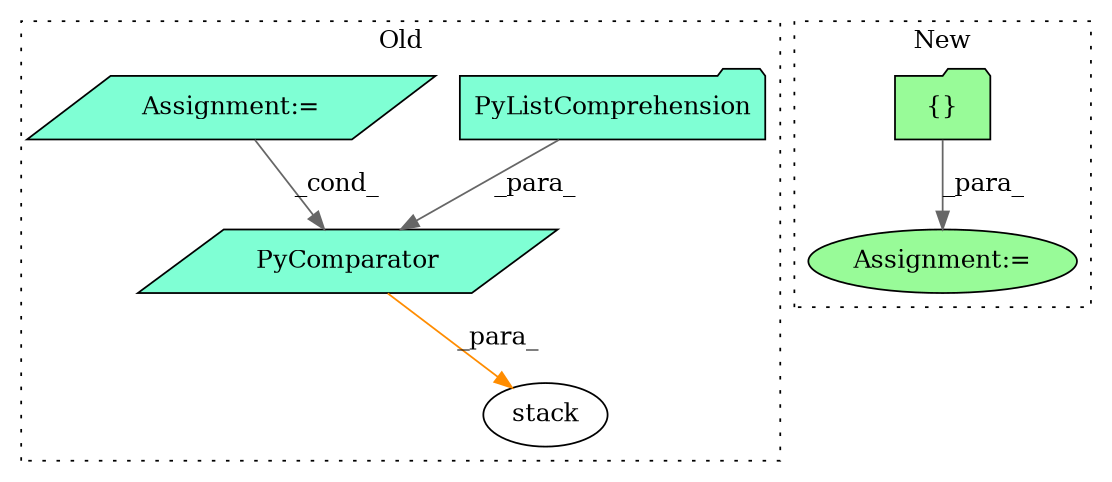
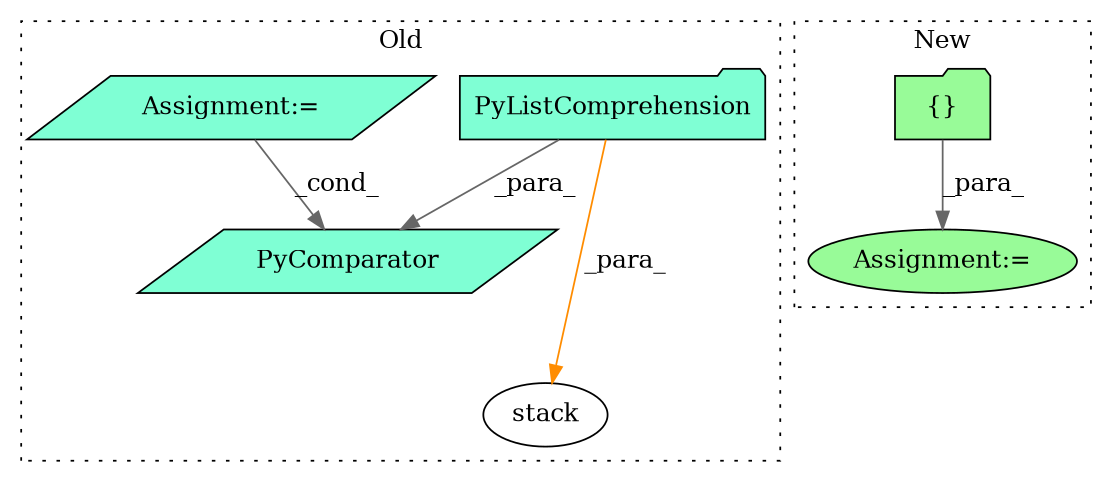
edge "PyComparator" -> "stack": now "PyListComprehension" -> "stack"
